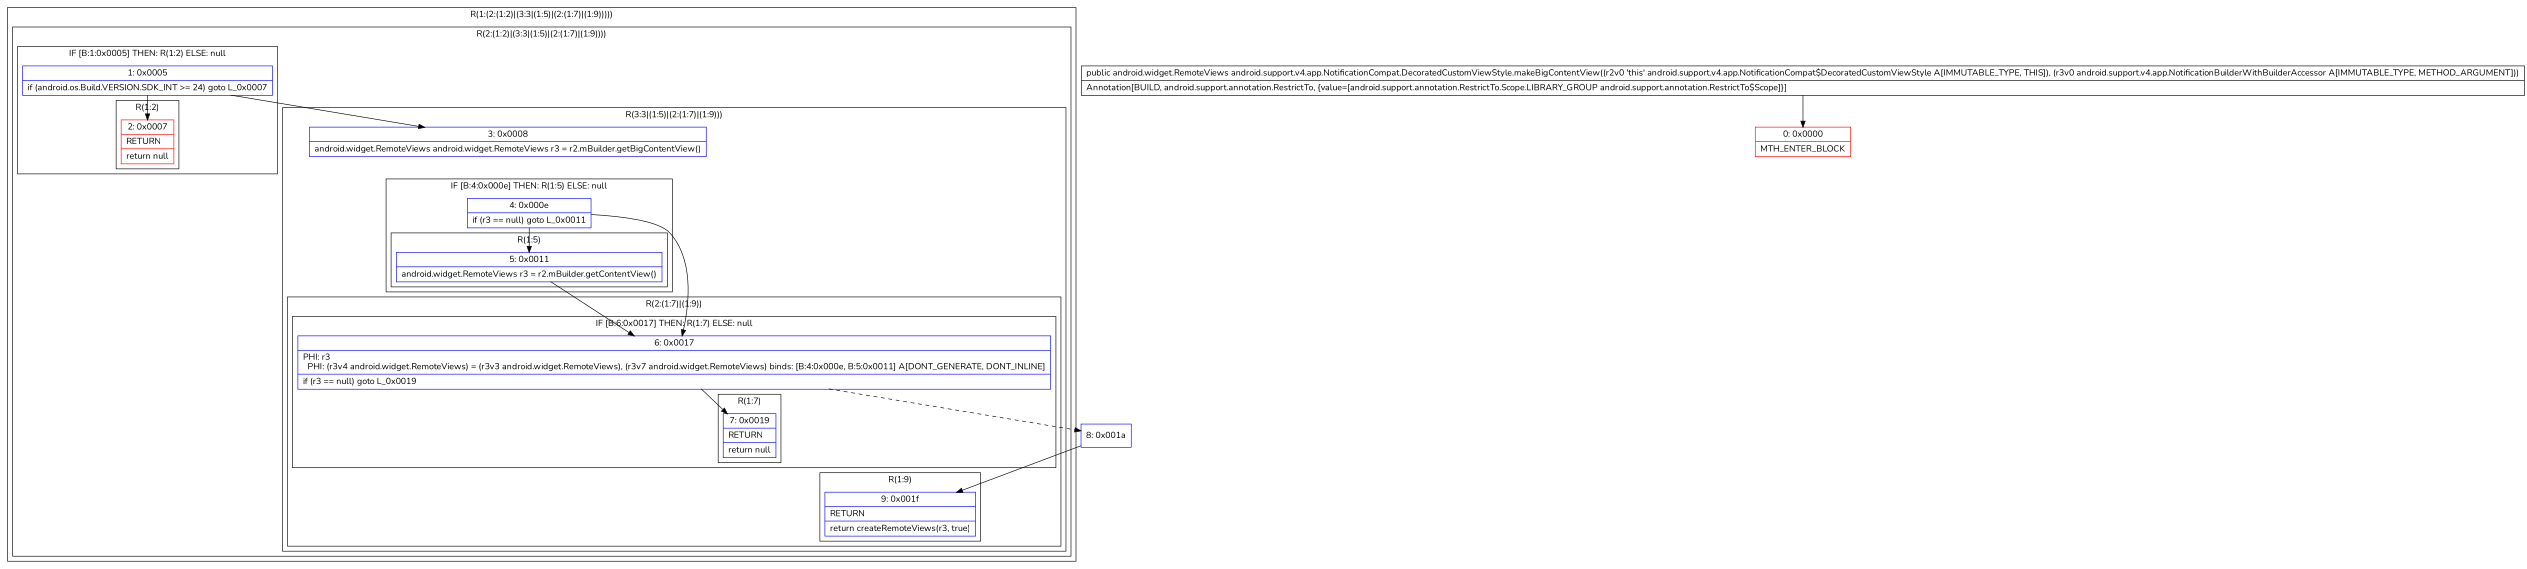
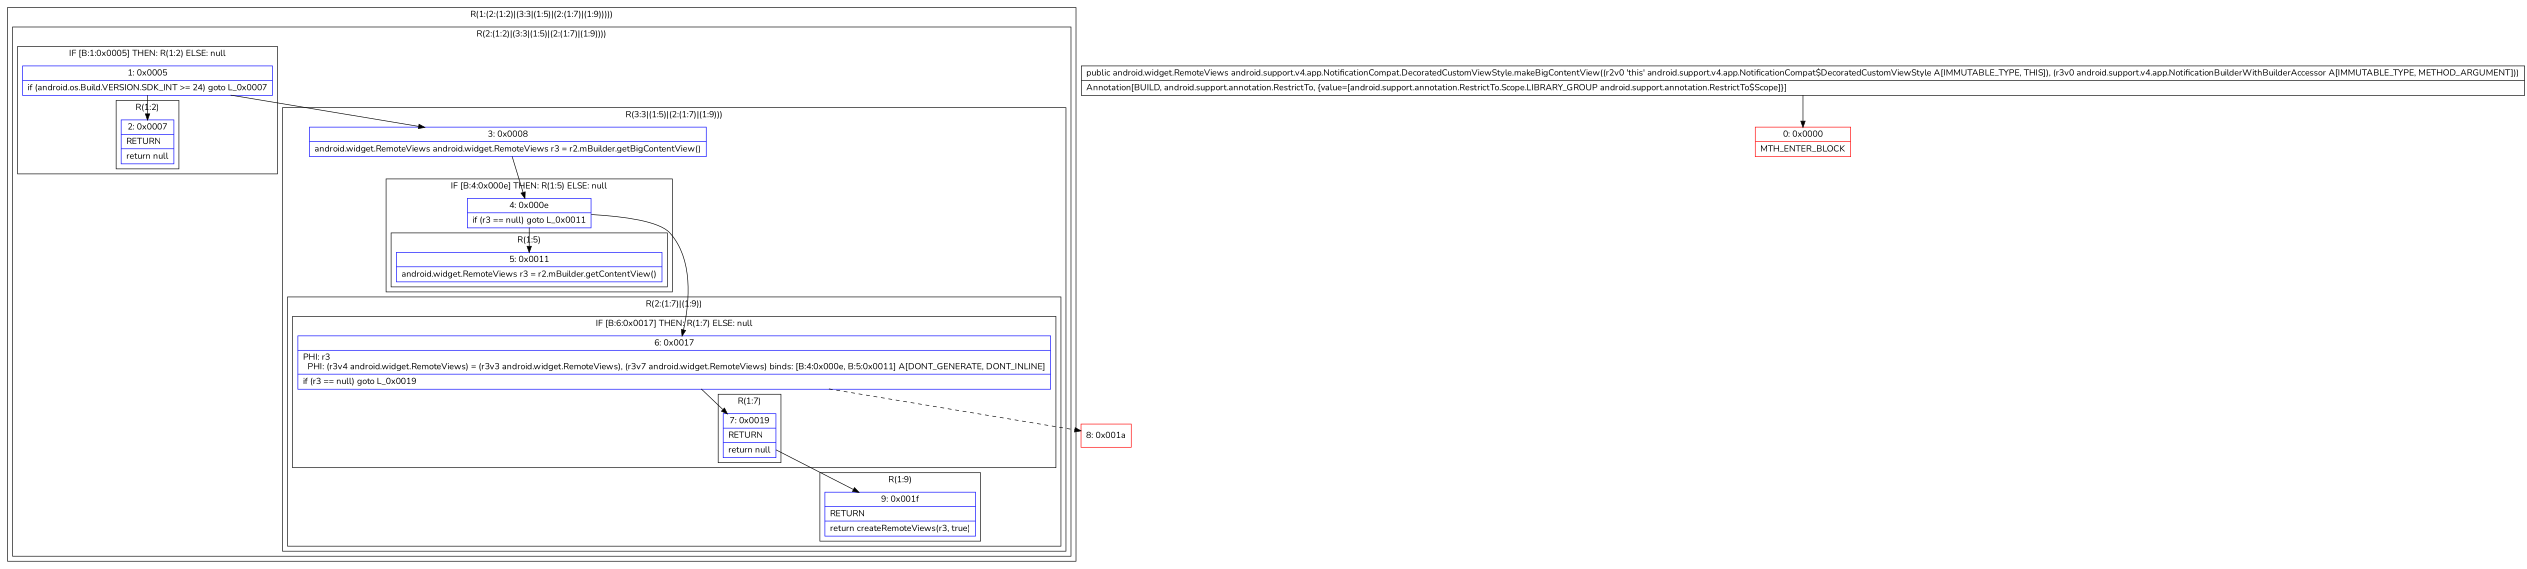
node "2: 0x0007": color red -> blue
edge "3: 0x0008" -> "4: 0x000e": added
edge "5: 0x0011" -> "6: 0x0017": removed
node "8: 0x001a": color blue -> red
edge "8: 0x001a" -> "9: 0x001f": now "7: 0x0019" -> "9: 0x001f"
